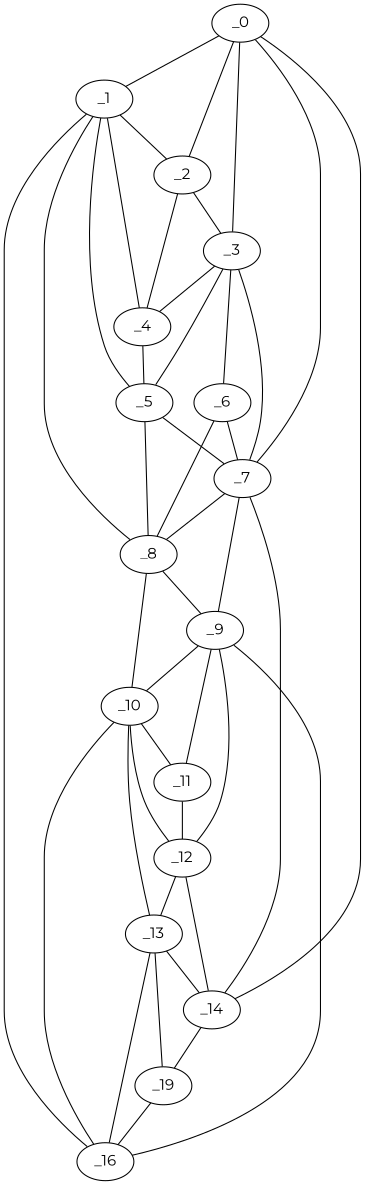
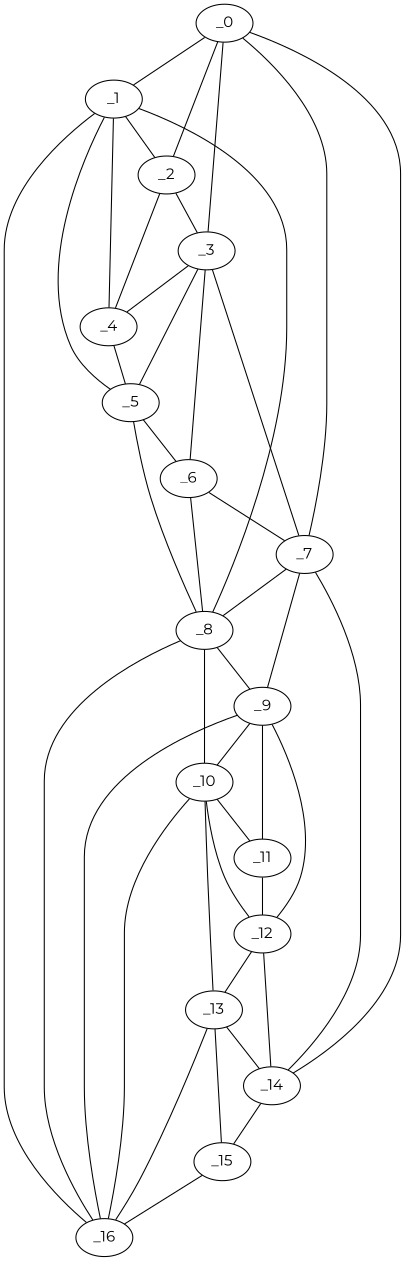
edge "_5" -- "_7": now "_5" -- "_6"
edge "_8" -- "_16": added
node "_19": label "_19" -> "_15"
